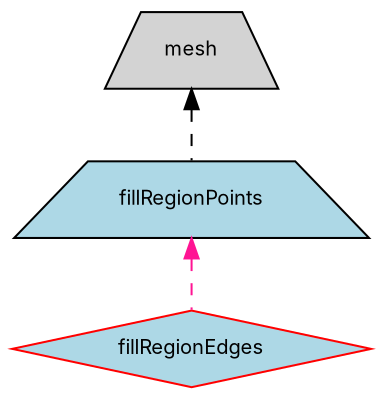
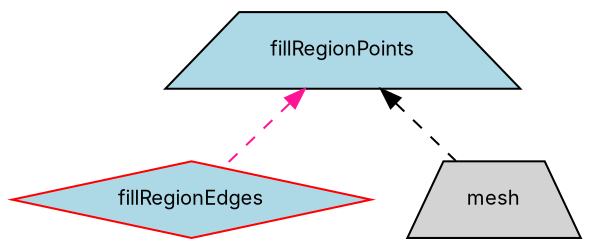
edge "fillRegionPoints" -> "mesh": reversed
